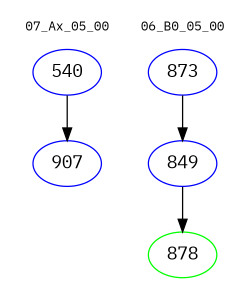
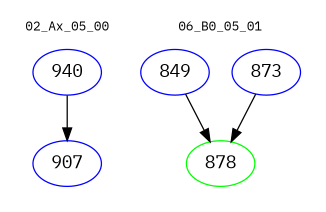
cluster "07_Ax_05_00": label "07_Ax_05_00" -> "02_Ax_05_00"
cluster "06_B0_05_00": label "06_B0_05_00" -> "06_B0_05_01"
node "540": label "540" -> "940"
edge "873" -> "849": now "873" -> "878"
